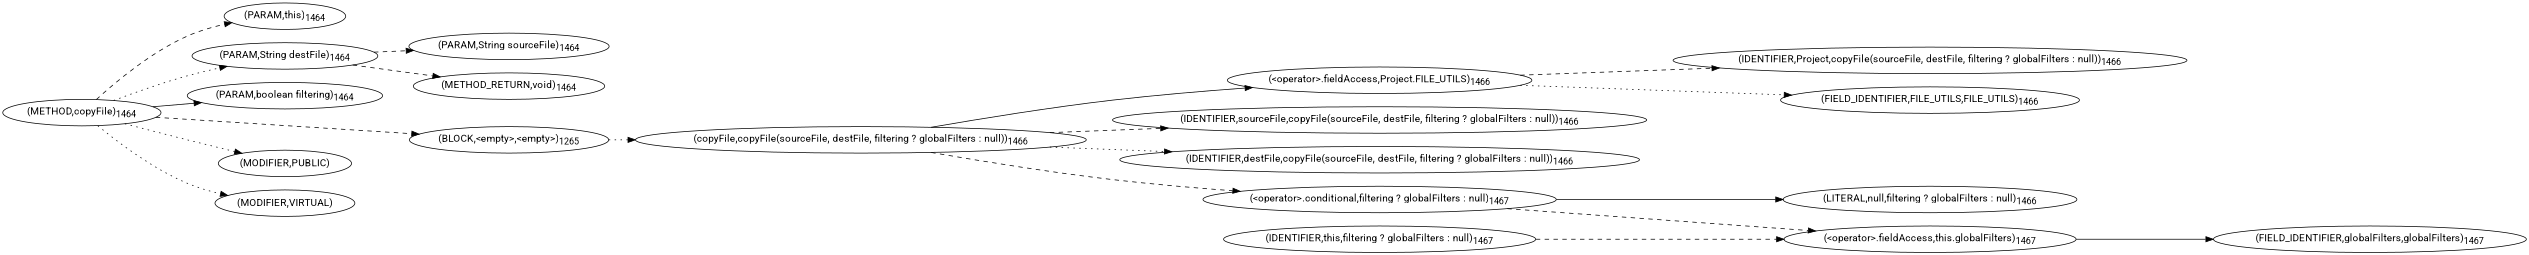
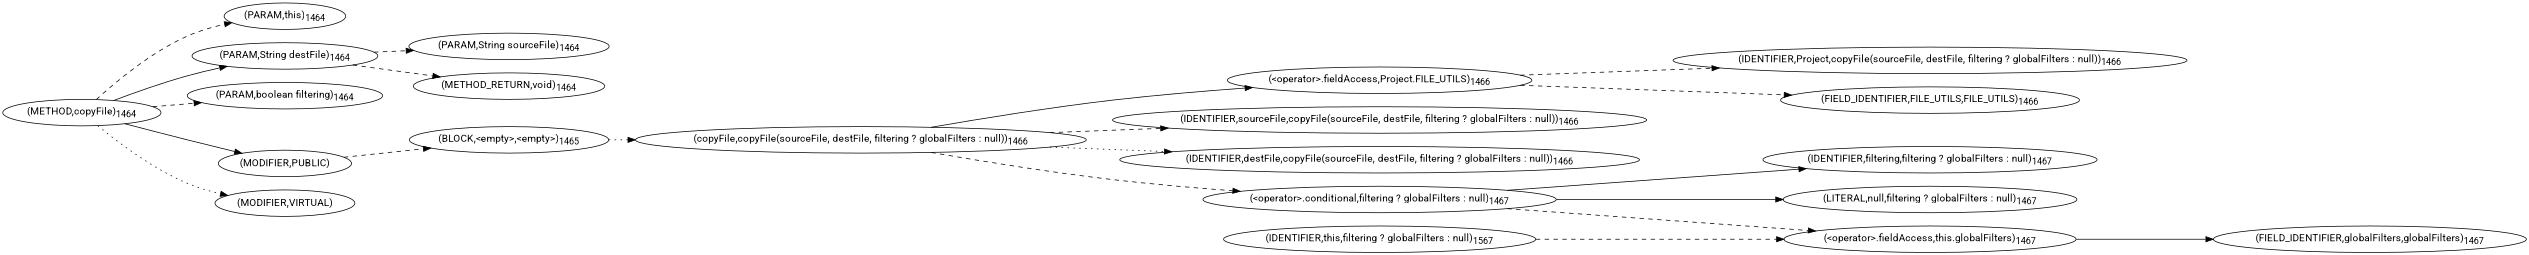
edge "(METHOD,copyFile)" -> "(PARAM,String destFile)": style dotted -> solid
edge "(<operator>.fieldAccess,Project.FILE_UTILS)" -> "(FIELD_IDENTIFIER,FILE_UTILS,FILE_UTILS)": style dotted -> dashed
edge "(METHOD,copyFile)" -> "(PARAM,boolean filtering)": style solid -> dashed
edge "(METHOD,copyFile)" -> "(BLOCK,<empty>,<empty>)": now "(MODIFIER,PUBLIC)" -> "(BLOCK,<empty>,<empty>)"
edge "(METHOD,copyFile)" -> "(MODIFIER,PUBLIC)": style dotted -> solid
node "(BLOCK,<empty>,<empty>)": text "1265" -> "1465"
node "(IDENTIFIER,filtering,filtering ? globalFilters : null)": added
node "(LITERAL,null,filtering ? globalFilters : null)": text "1466" -> "1467"
node "(IDENTIFIER,this,filtering ? globalFilters : null)": text "1467" -> "1567"
